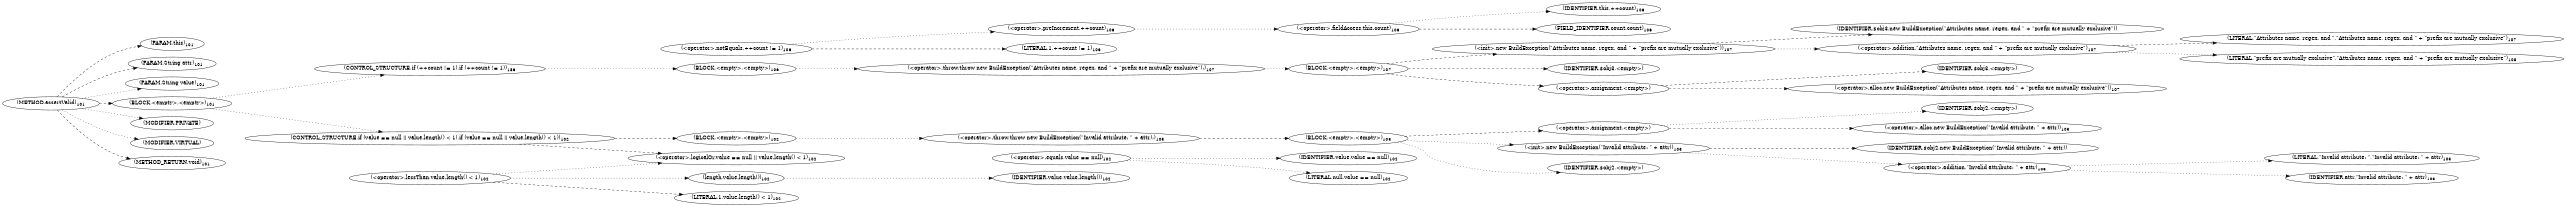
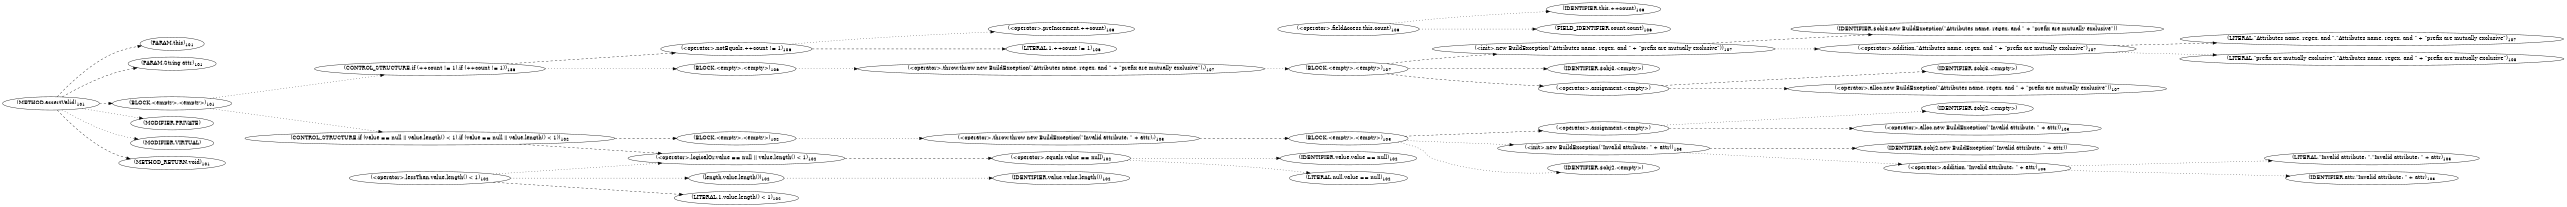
edge "(<operator>.preIncrement,++count)" -> "(<operator>.fieldAccess,this.count)": removed
edge "(<operator>.fieldAccess,this.count)" -> "(FIELD_IDENTIFIER,count,count)": style dashed -> dotted
edge "(CONTROL_STRUCTURE,if (++count != 1),if (++count != 1))" -> "(<operator>.notEquals,++count != 1)": added
node "(PARAM,String value)": removed
edge "(<operator>.logicalOr,value == null || value.length() < 1)" -> "(<operator>.equals,value == null)": added
